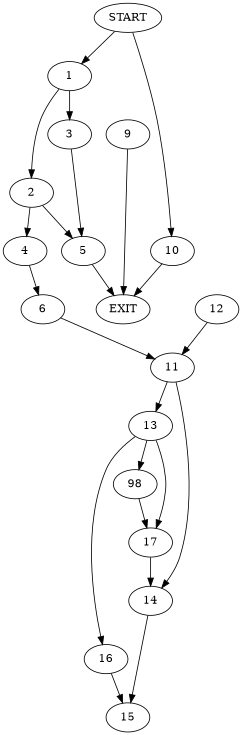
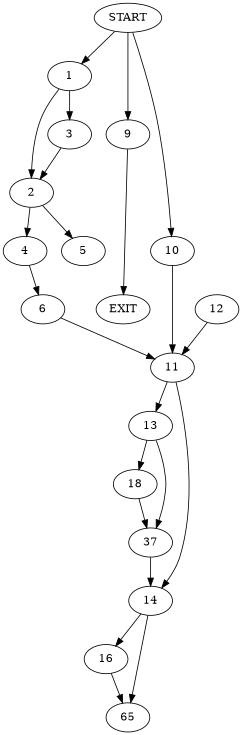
edge "START" -> "9": added
edge "3" -> "5": now "3" -> "2"
edge "5" -> "EXIT": removed
edge "10" -> "EXIT": now "10" -> "11"
node "98": label "98" -> "18"
edge "13" -> "16": now "14" -> "16"
node "17": label "17" -> "37"
node "15": label "15" -> "65"
